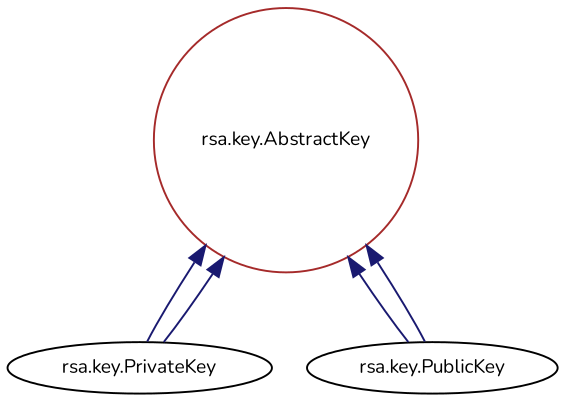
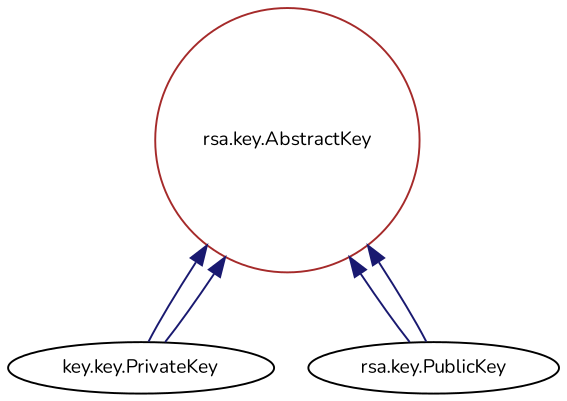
node "rsa.key.PrivateKey": label "rsa.key.PrivateKey" -> "key.key.PrivateKey"
